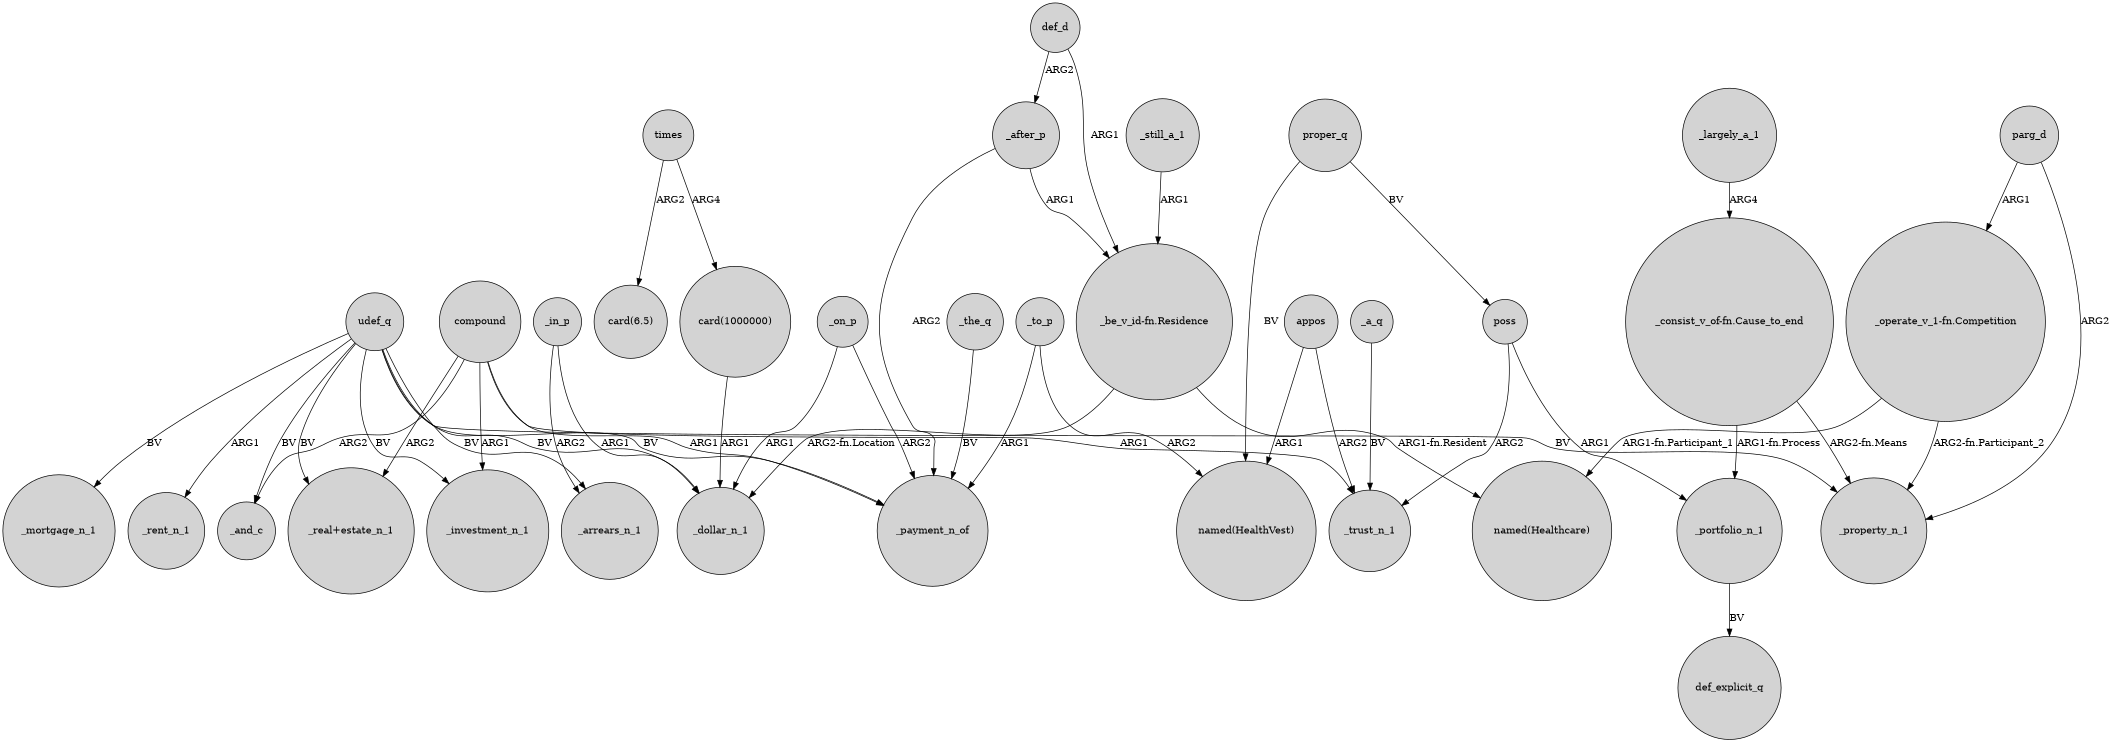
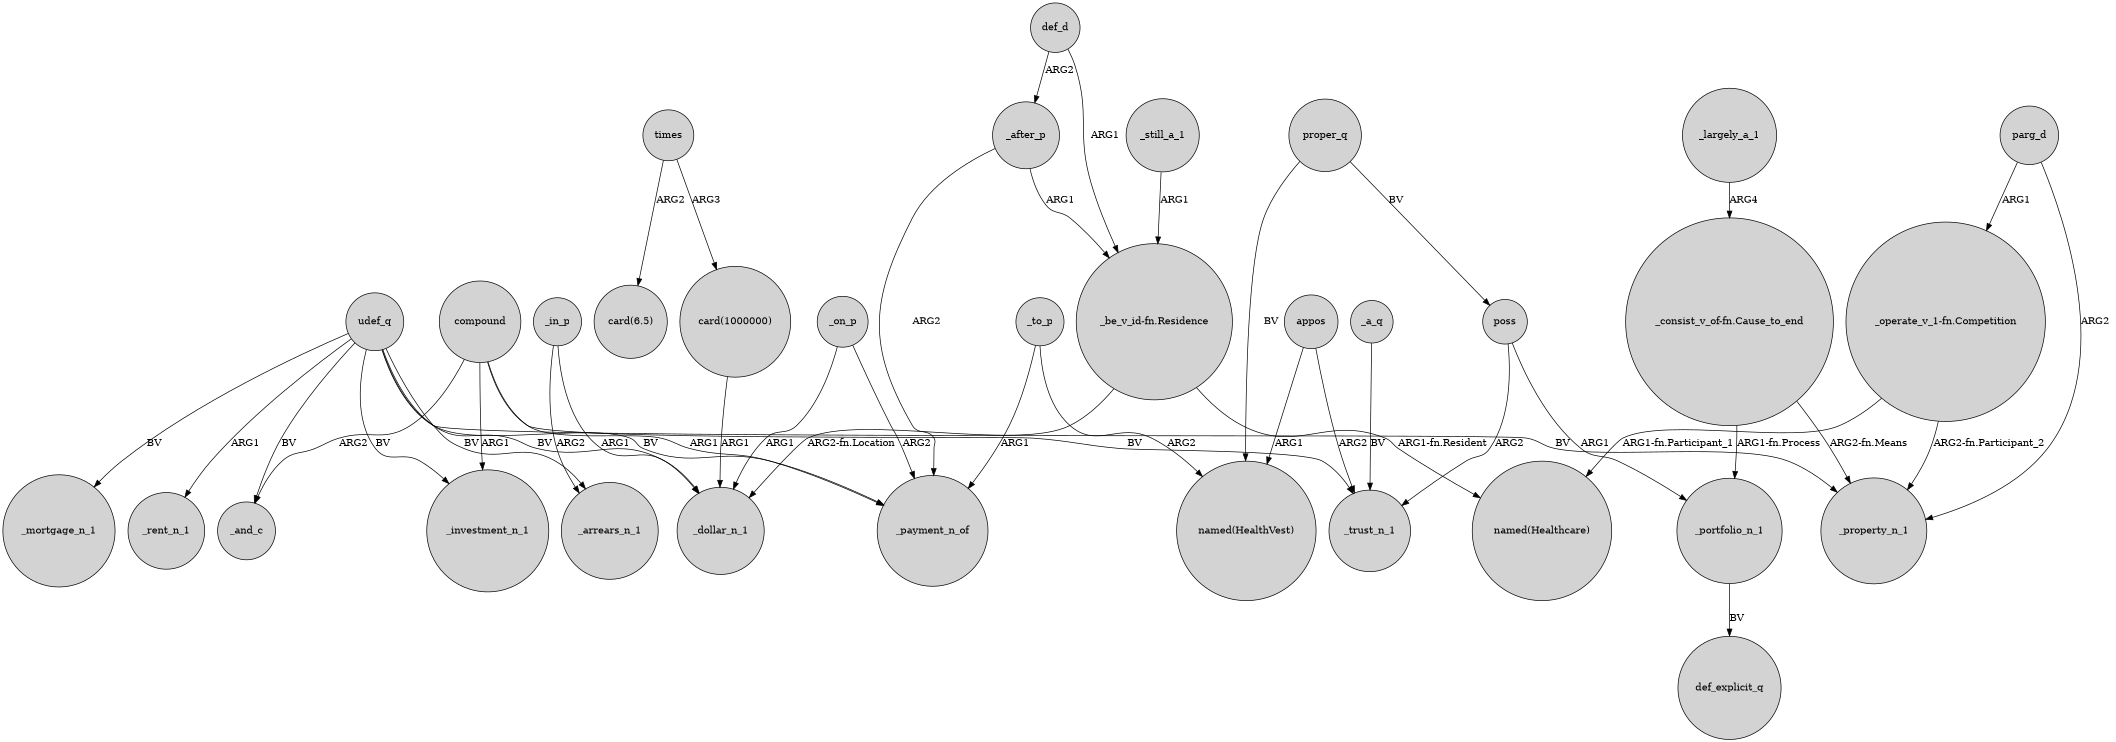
edge "times" -> "card(1000000)": label "ARG4" -> "ARG3"
node "_the_q": removed
edge "compound" -> "_trust_n_1": label "ARG1" -> "BV"
node "_real+estate_n_1": removed
